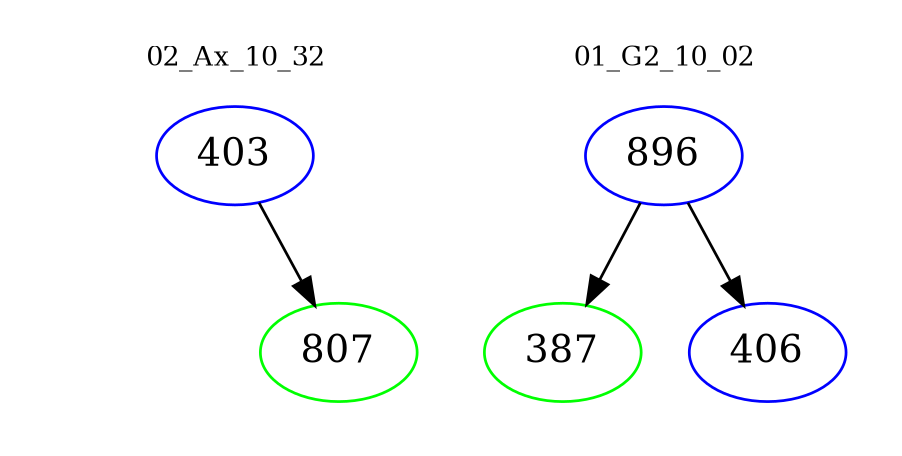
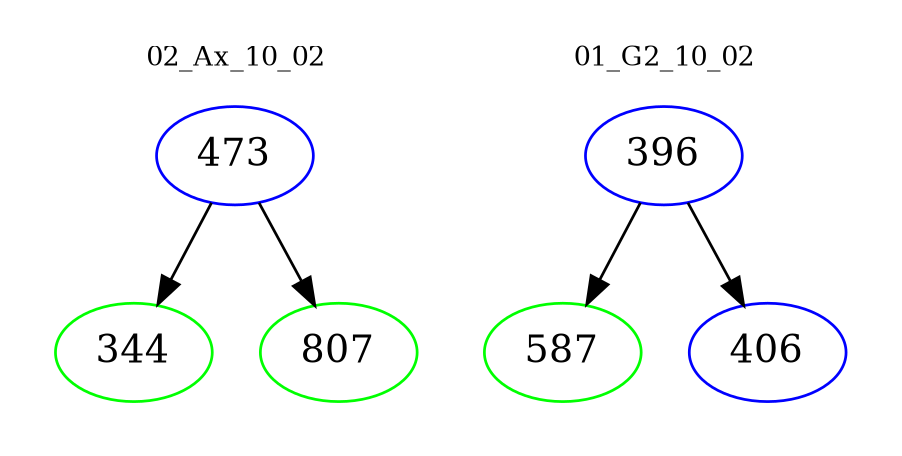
cluster "02_Ax_10_32": label "02_Ax_10_32" -> "02_Ax_10_02"
node "403": label "403" -> "473"
node "896": label "896" -> "396"
node "344": added
node "387": label "387" -> "587"
